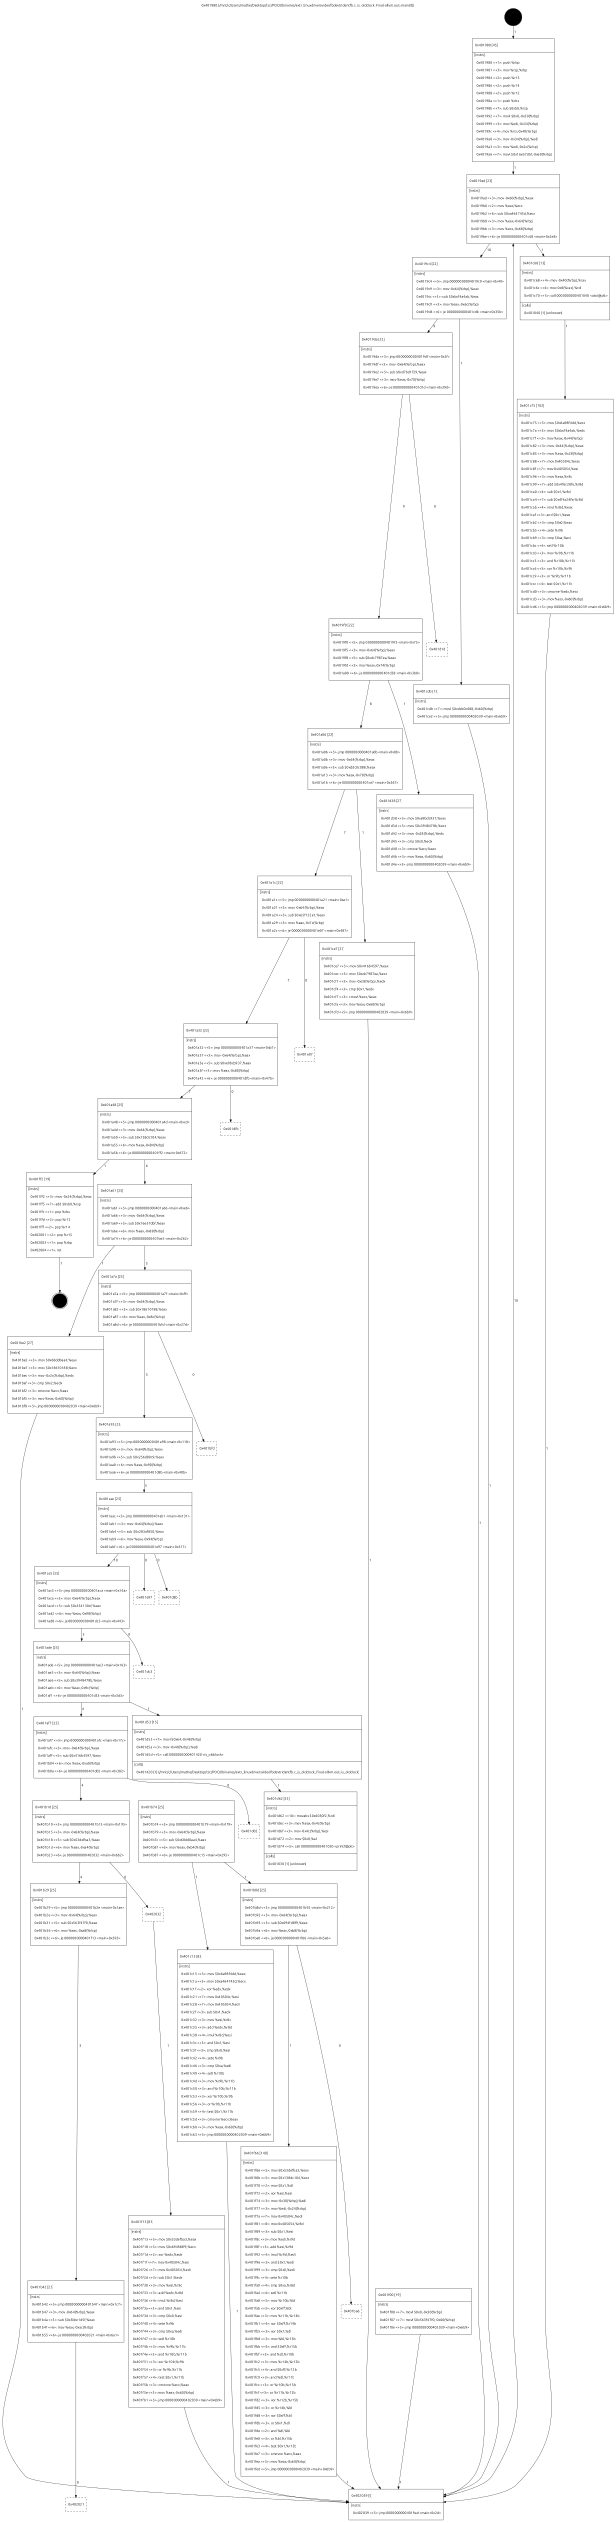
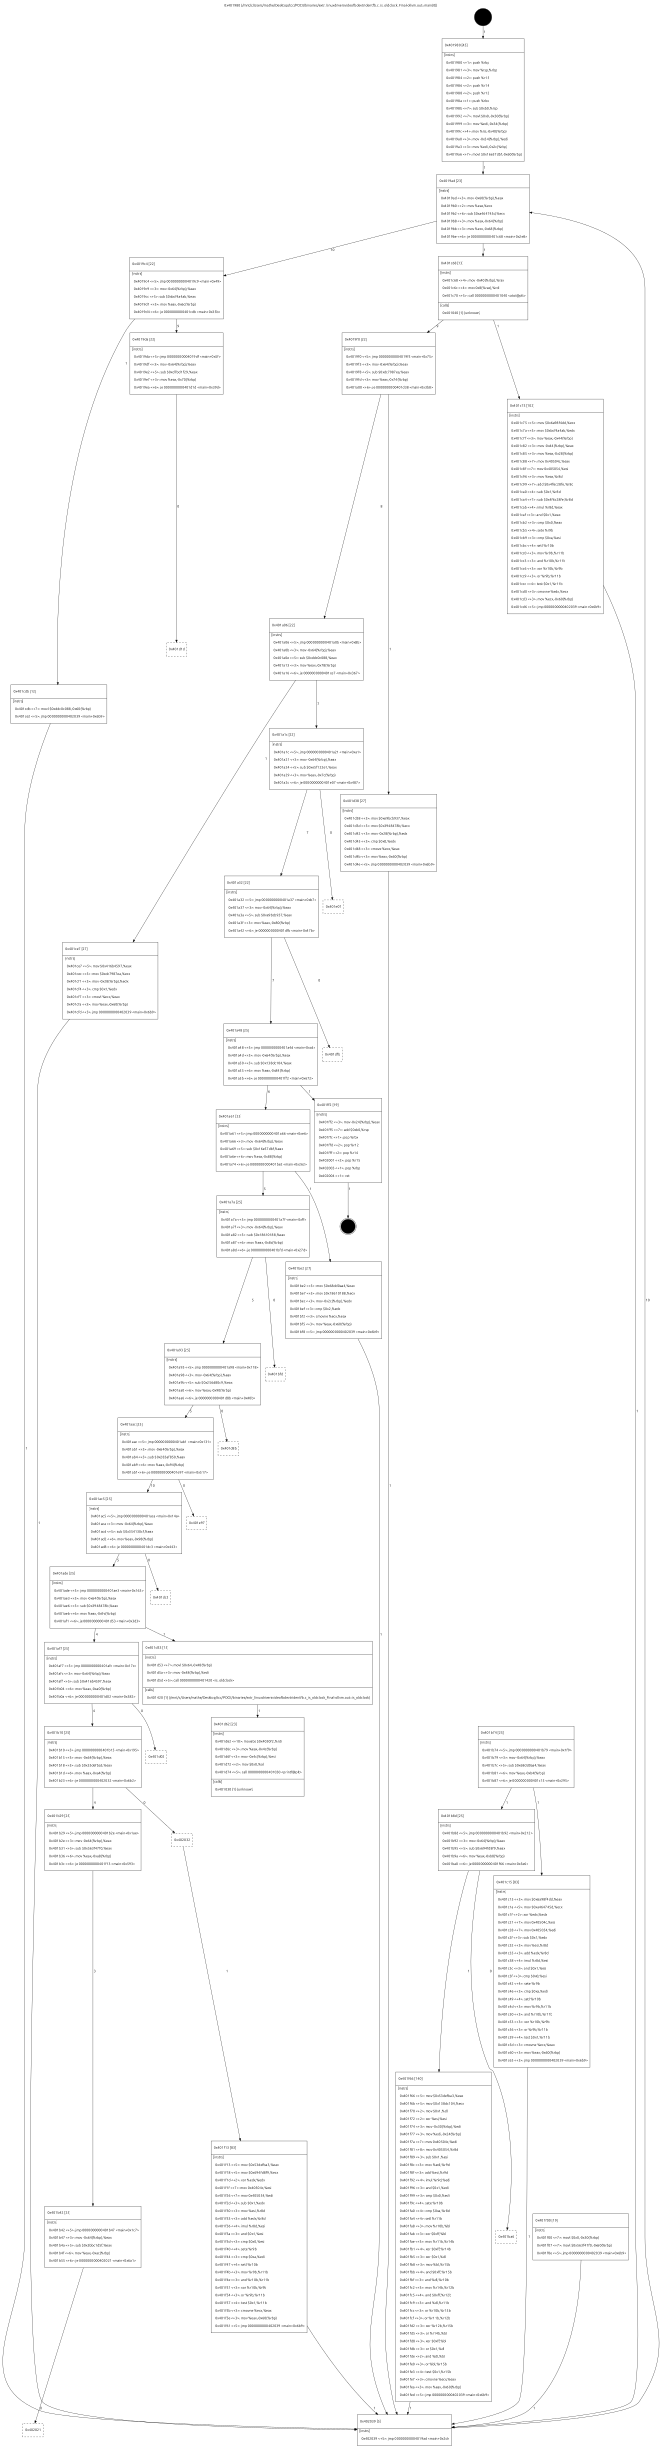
edge "0x4019da [22]" -> "0x4019f0 [22]": now "0x401c68 [13]" -> "0x4019f0 [22]"
edge "0x401aac [25]" -> "0x401d8b": now "0x401a93 [25]" -> "0x401d8b"
